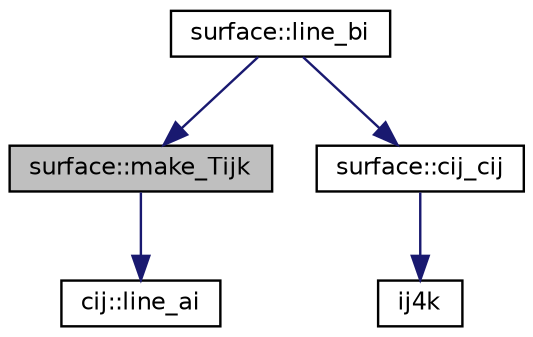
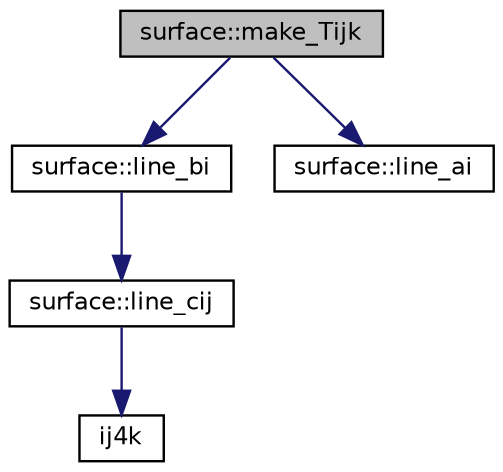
edge "surface::line_bi" -> "surface::make_Tijk": reversed
node "surface::cij_cij": label "surface::cij_cij" -> "surface::line_cij"
node "cij::line_ai": label "cij::line_ai" -> "surface::line_ai"
